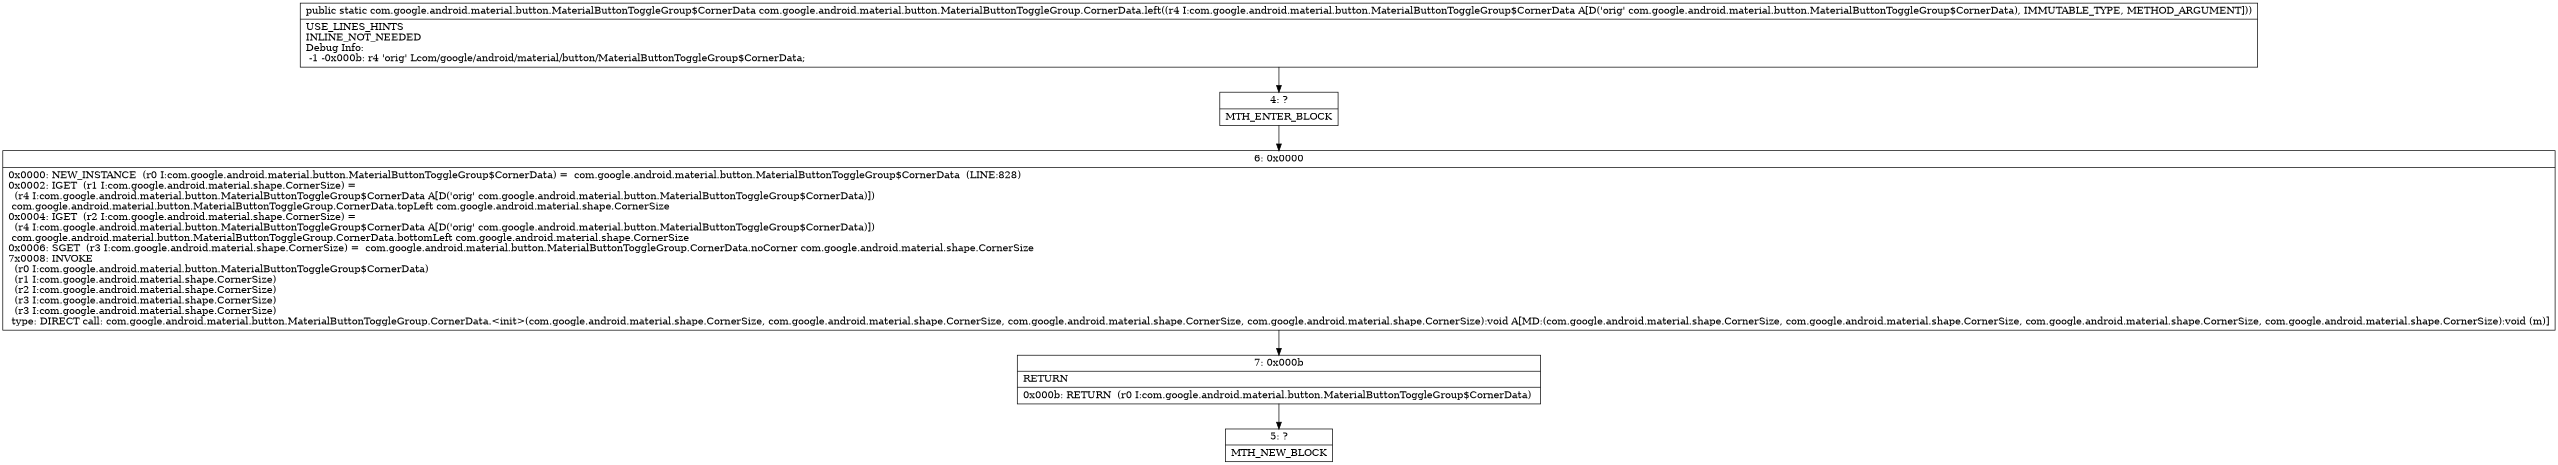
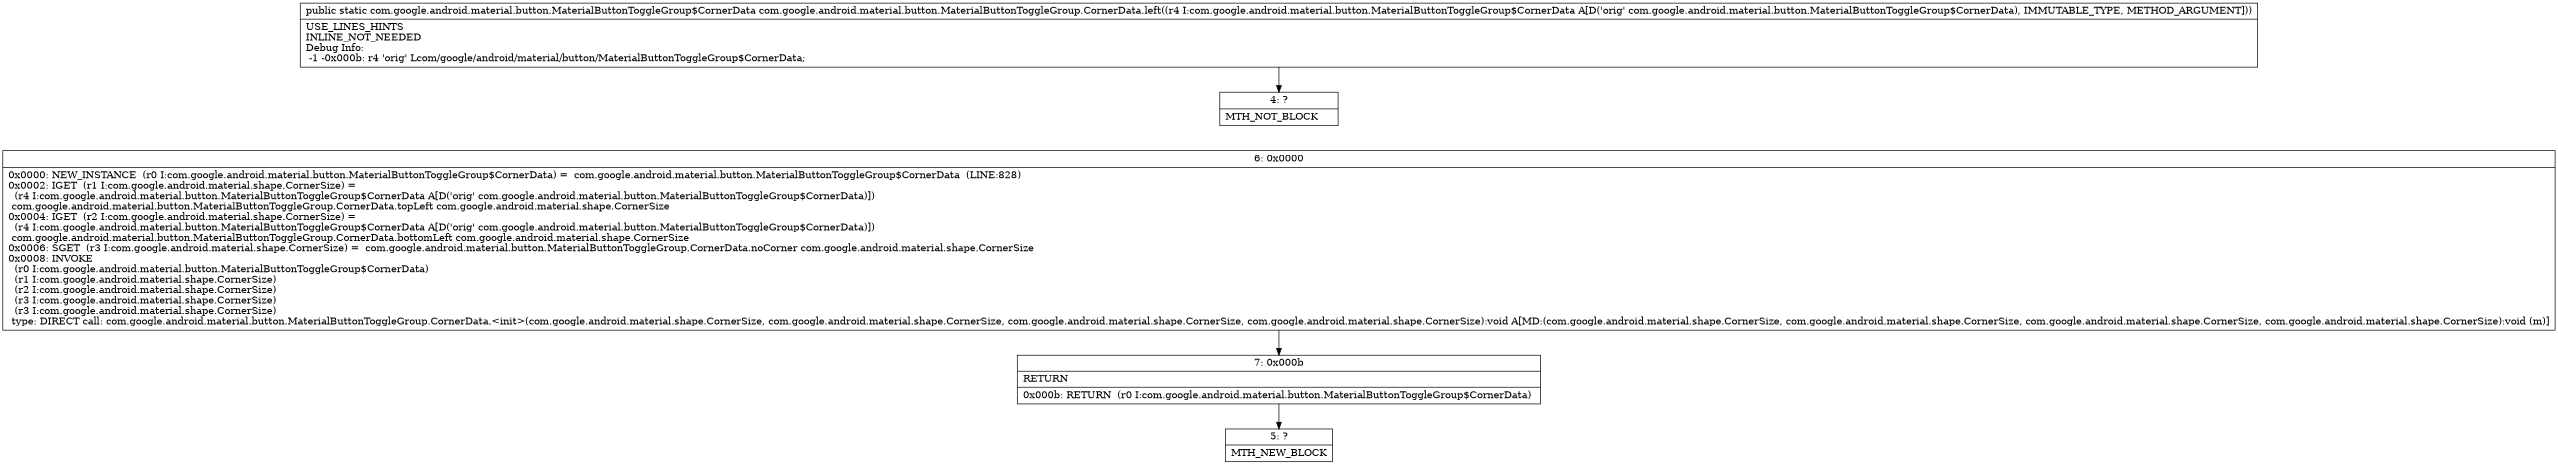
node "4: ?": text "MTH_ENTER_BLOCK" -> "MTH_NOT_BLOCK"
edge "4: ?" -> "6: 0x0000": removed
node "6: 0x0000": text "7x0008: INVOKE" -> "0x0008: INVOKE"
